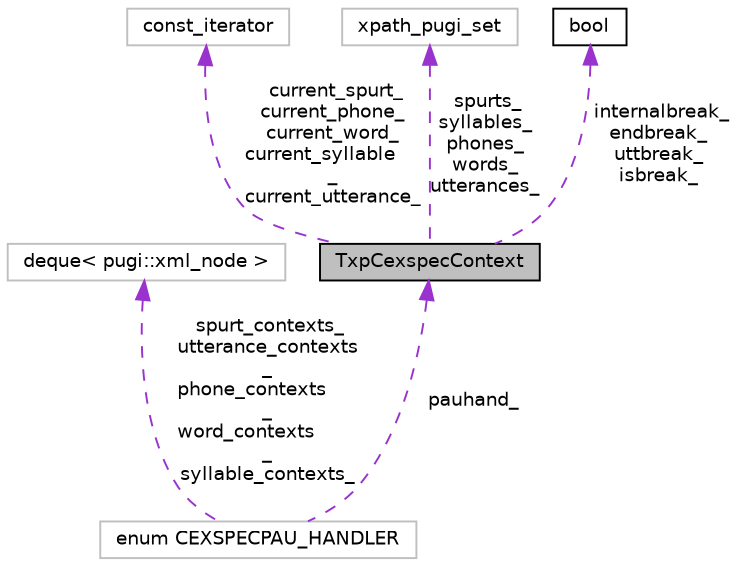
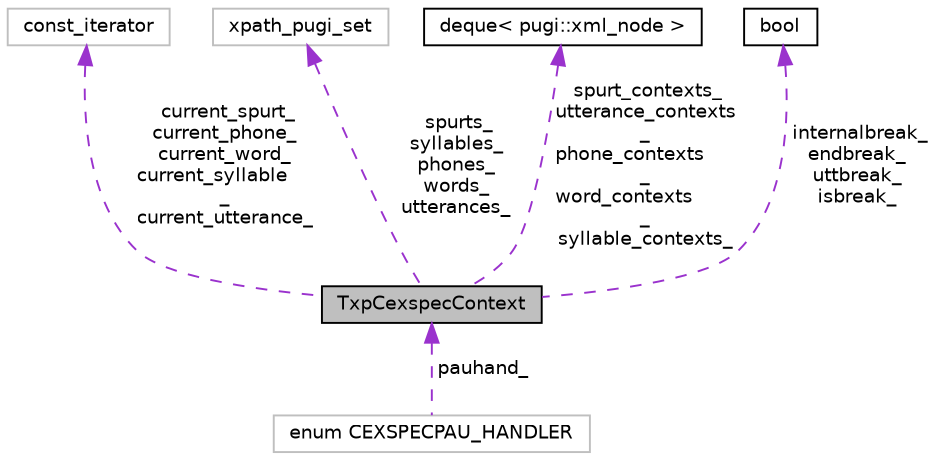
node "deque< pugi::xml_node >": color grey75 -> black
edge "enum CEXSPECPAU_HANDLER" -> "deque< pugi::xml_node >": now "TxpCexspecContext" -> "deque< pugi::xml_node >"
